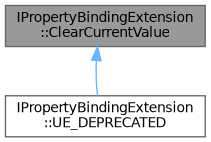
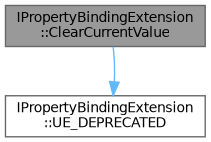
edge "IPropertyBindingExtension ::UE_DEPRECATED" -> "IPropertyBindingExtension ::ClearCurrentValue": reversed
